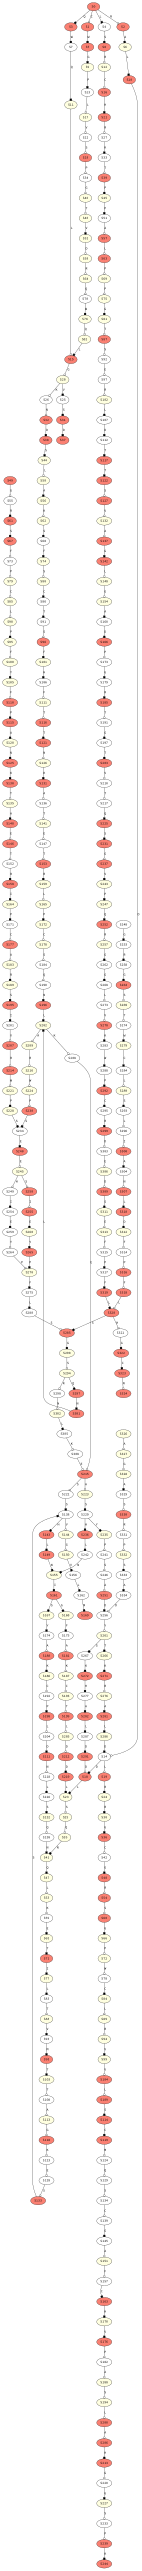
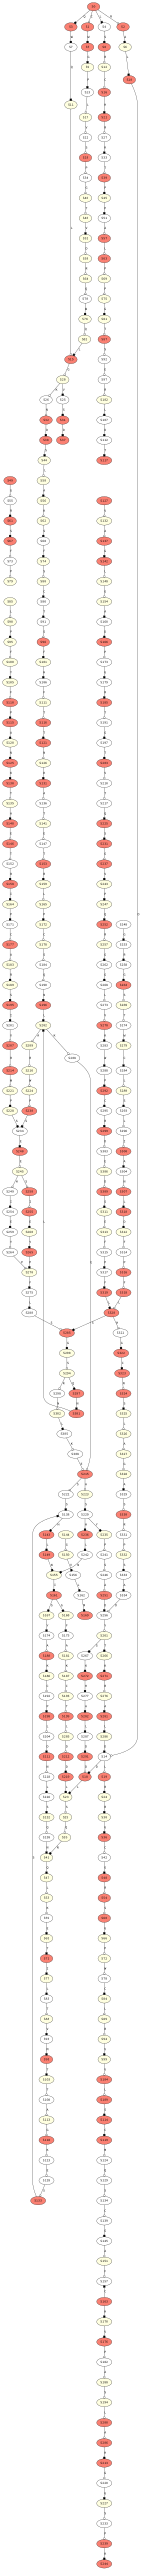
node "S122": removed
edge "S79" -> "S85": removed, label "C"
node "S325": added
edge "S138" -> "S144": removed, label "V"
node "S181": fillcolor salmon -> lightyellow
edge "S157" -> "S163": reversed
